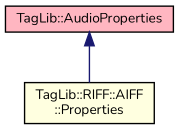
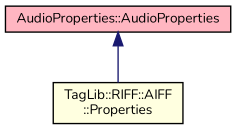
node "TagLib::AudioProperties": label "TagLib::AudioProperties" -> "AudioProperties::AudioProperties"
